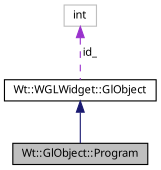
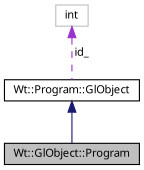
node "Wt::WGLWidget::GlObject": label "Wt::WGLWidget::GlObject" -> "Wt::Program::GlObject"
